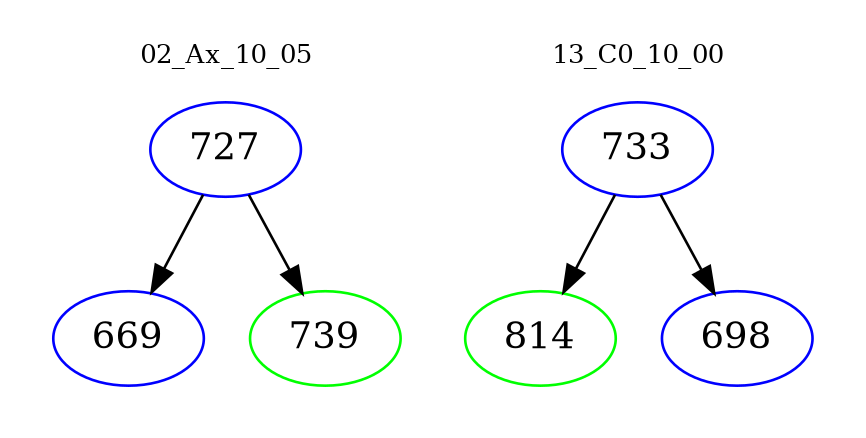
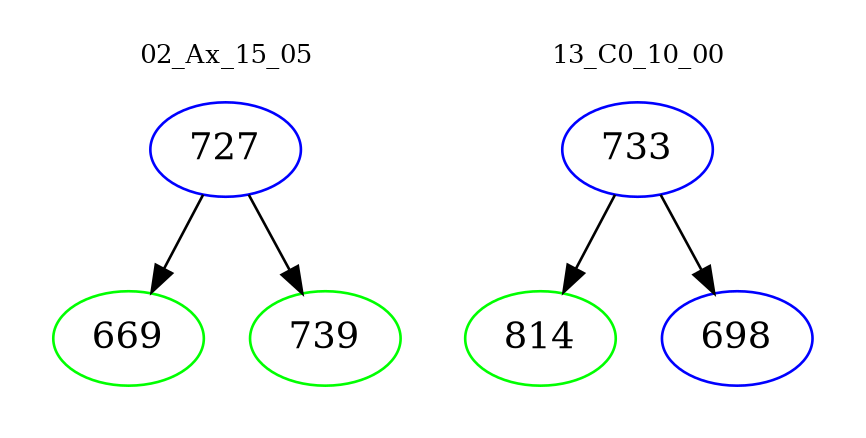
cluster "02_Ax_10_05": label "02_Ax_10_05" -> "02_Ax_15_05"
node "669": color blue -> green
